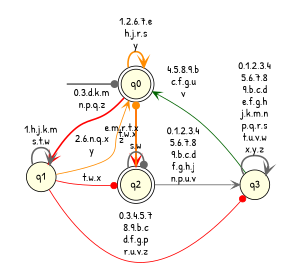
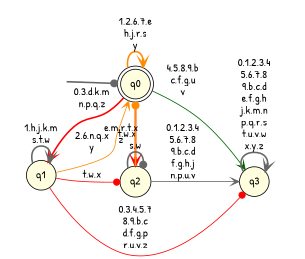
edge "q3" -> "q0": reversed
node "q2": shape doublecircle -> circle
